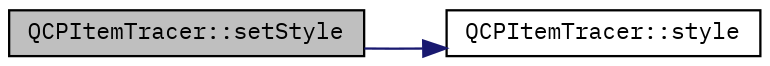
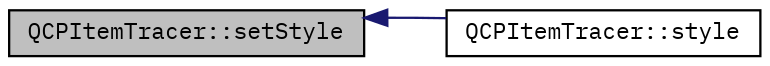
edge "QCPItemTracer::setStyle" -> "QCPItemTracer::style": reversed
